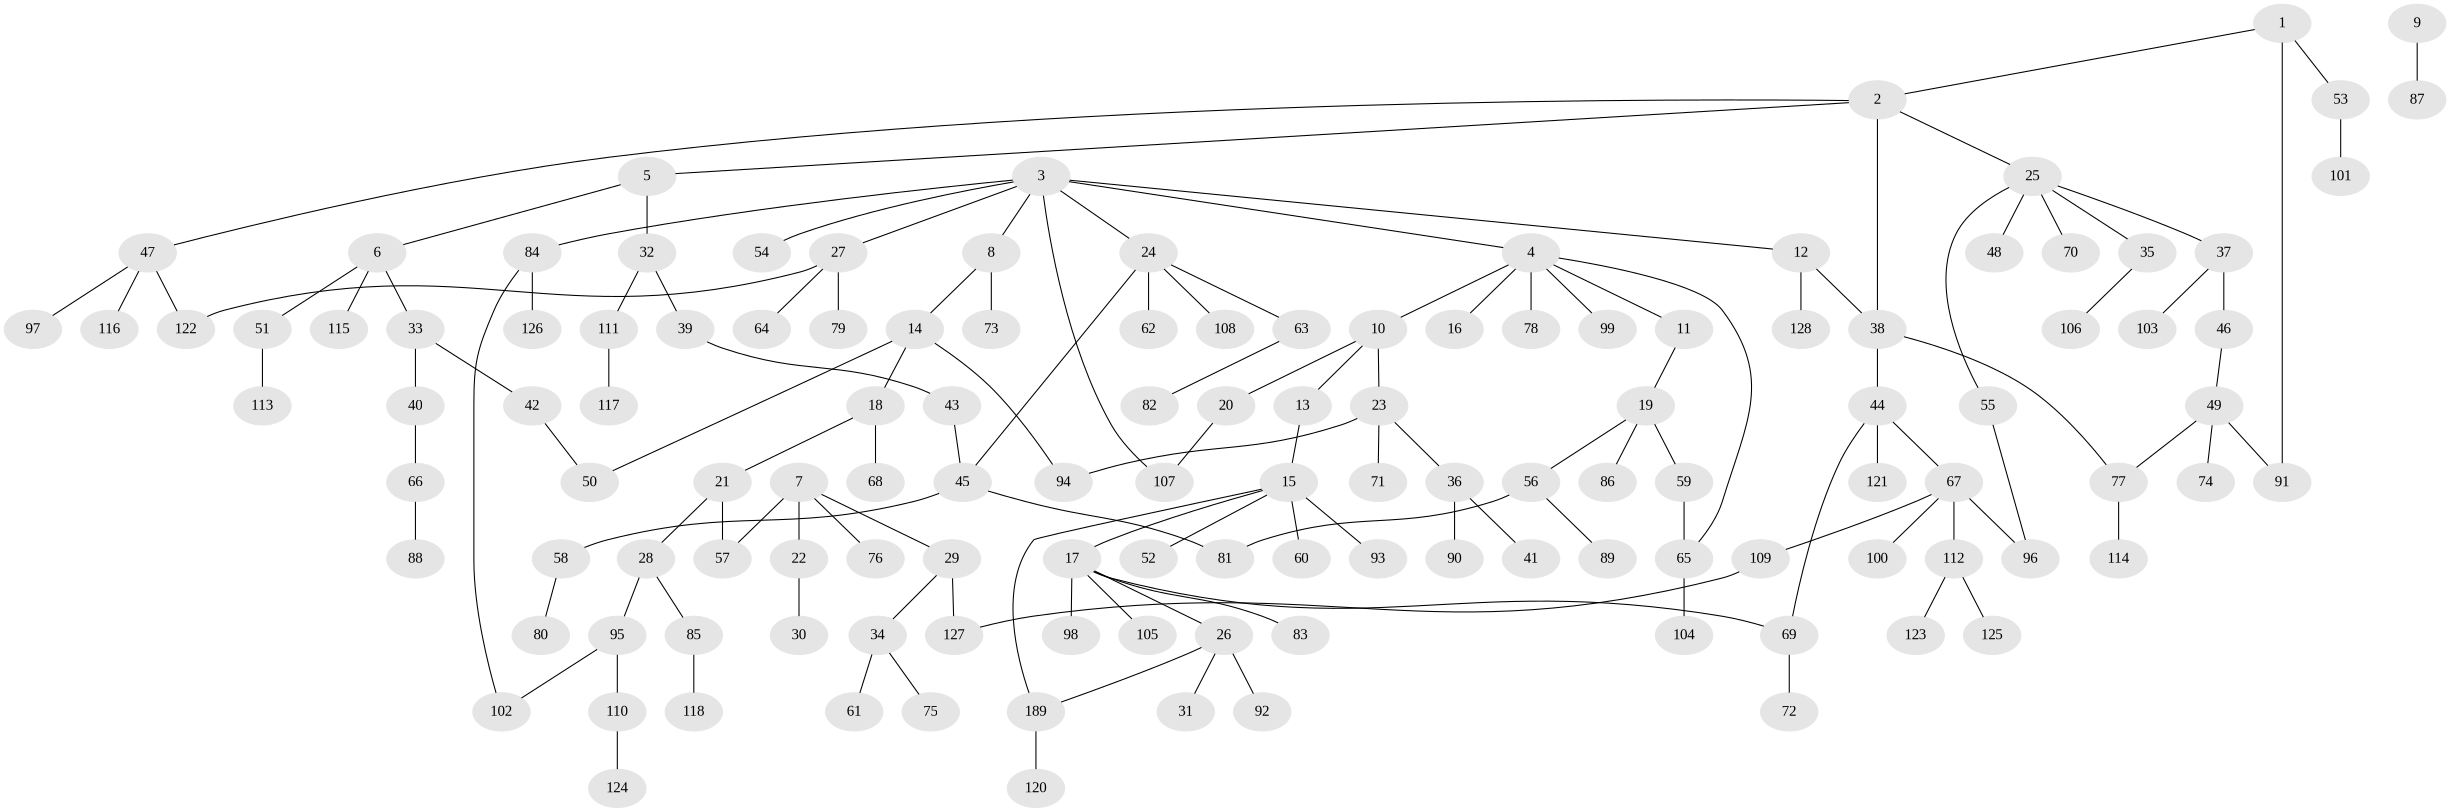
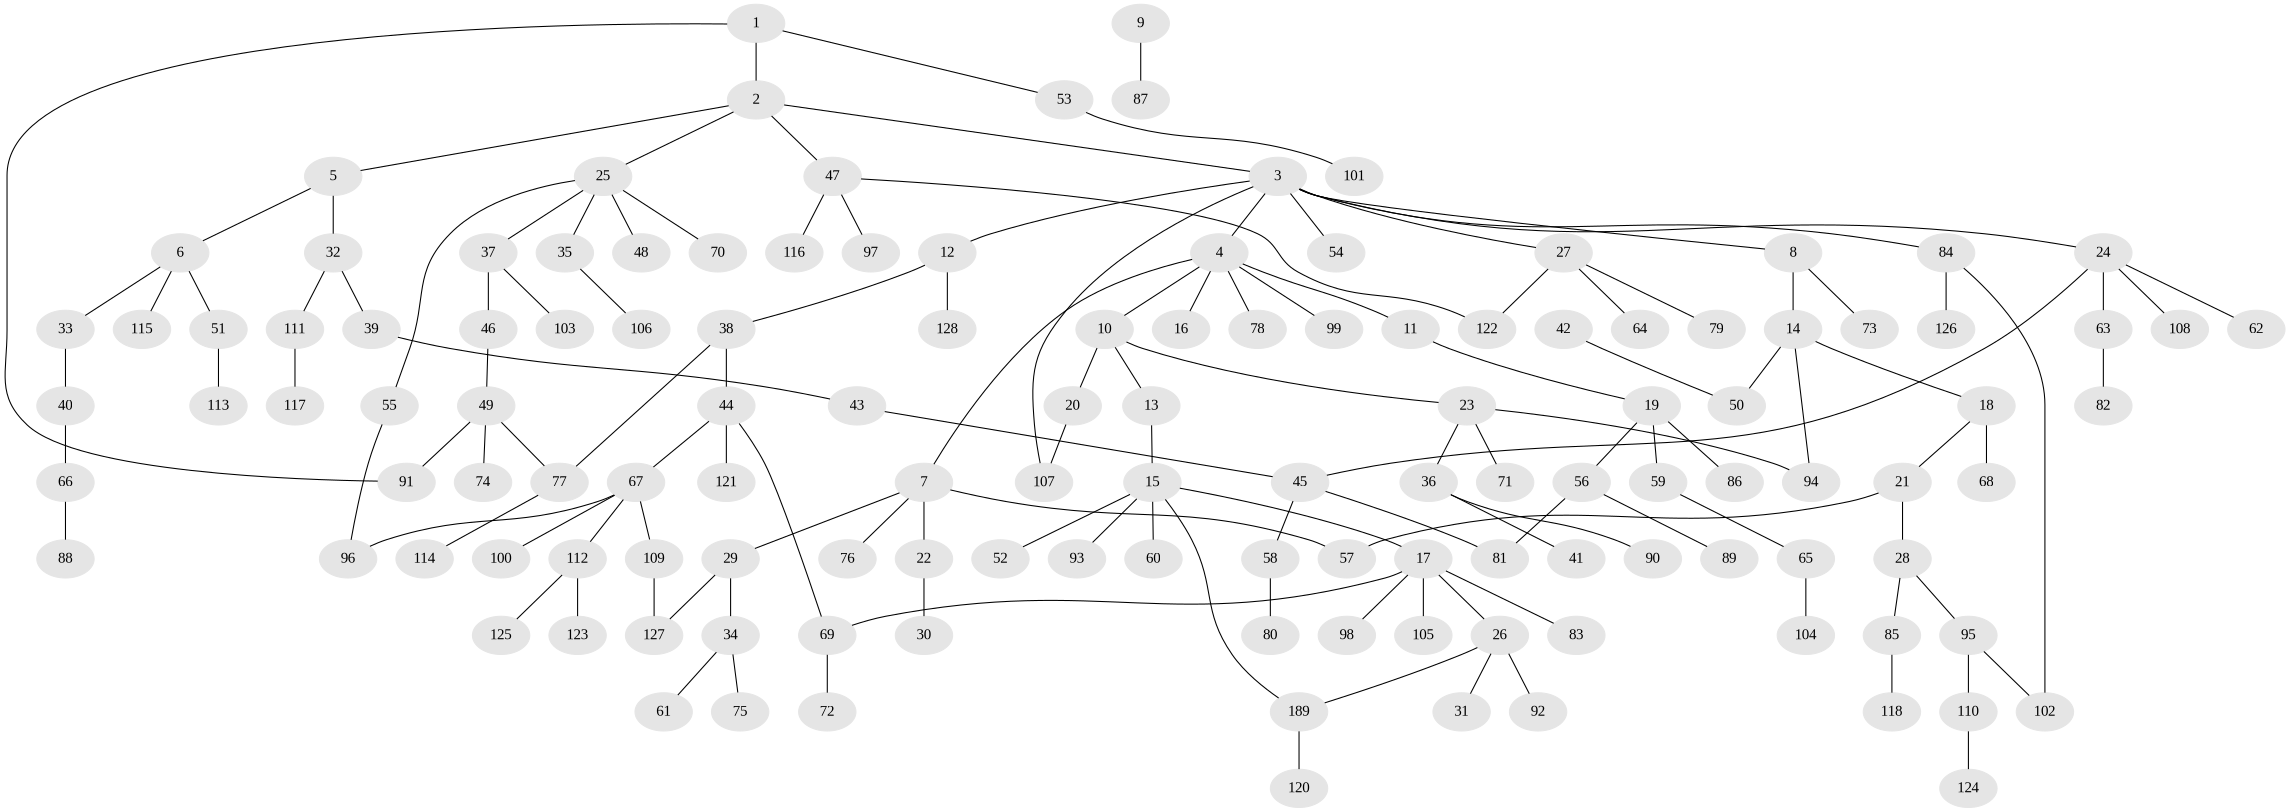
edge "2" -- "38": now "2" -- "3"
edge "4" -- "65": now "4" -- "7"
edge "33" -- "42": removed
